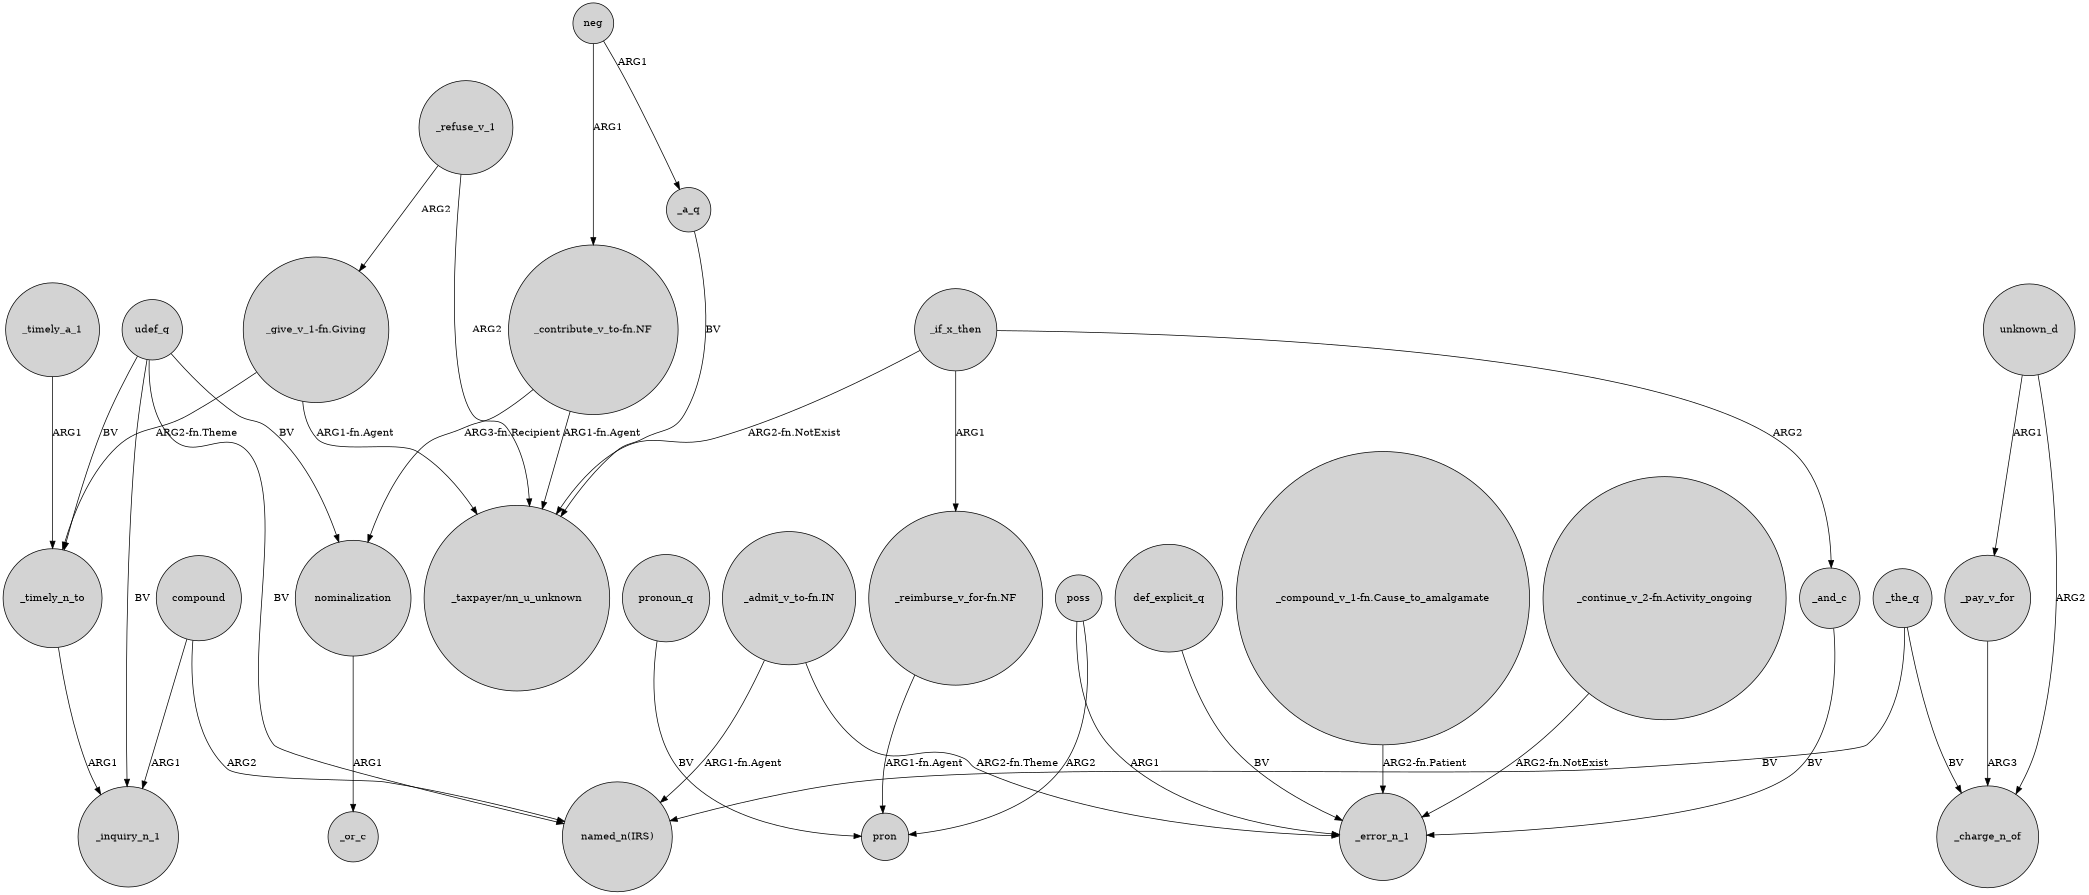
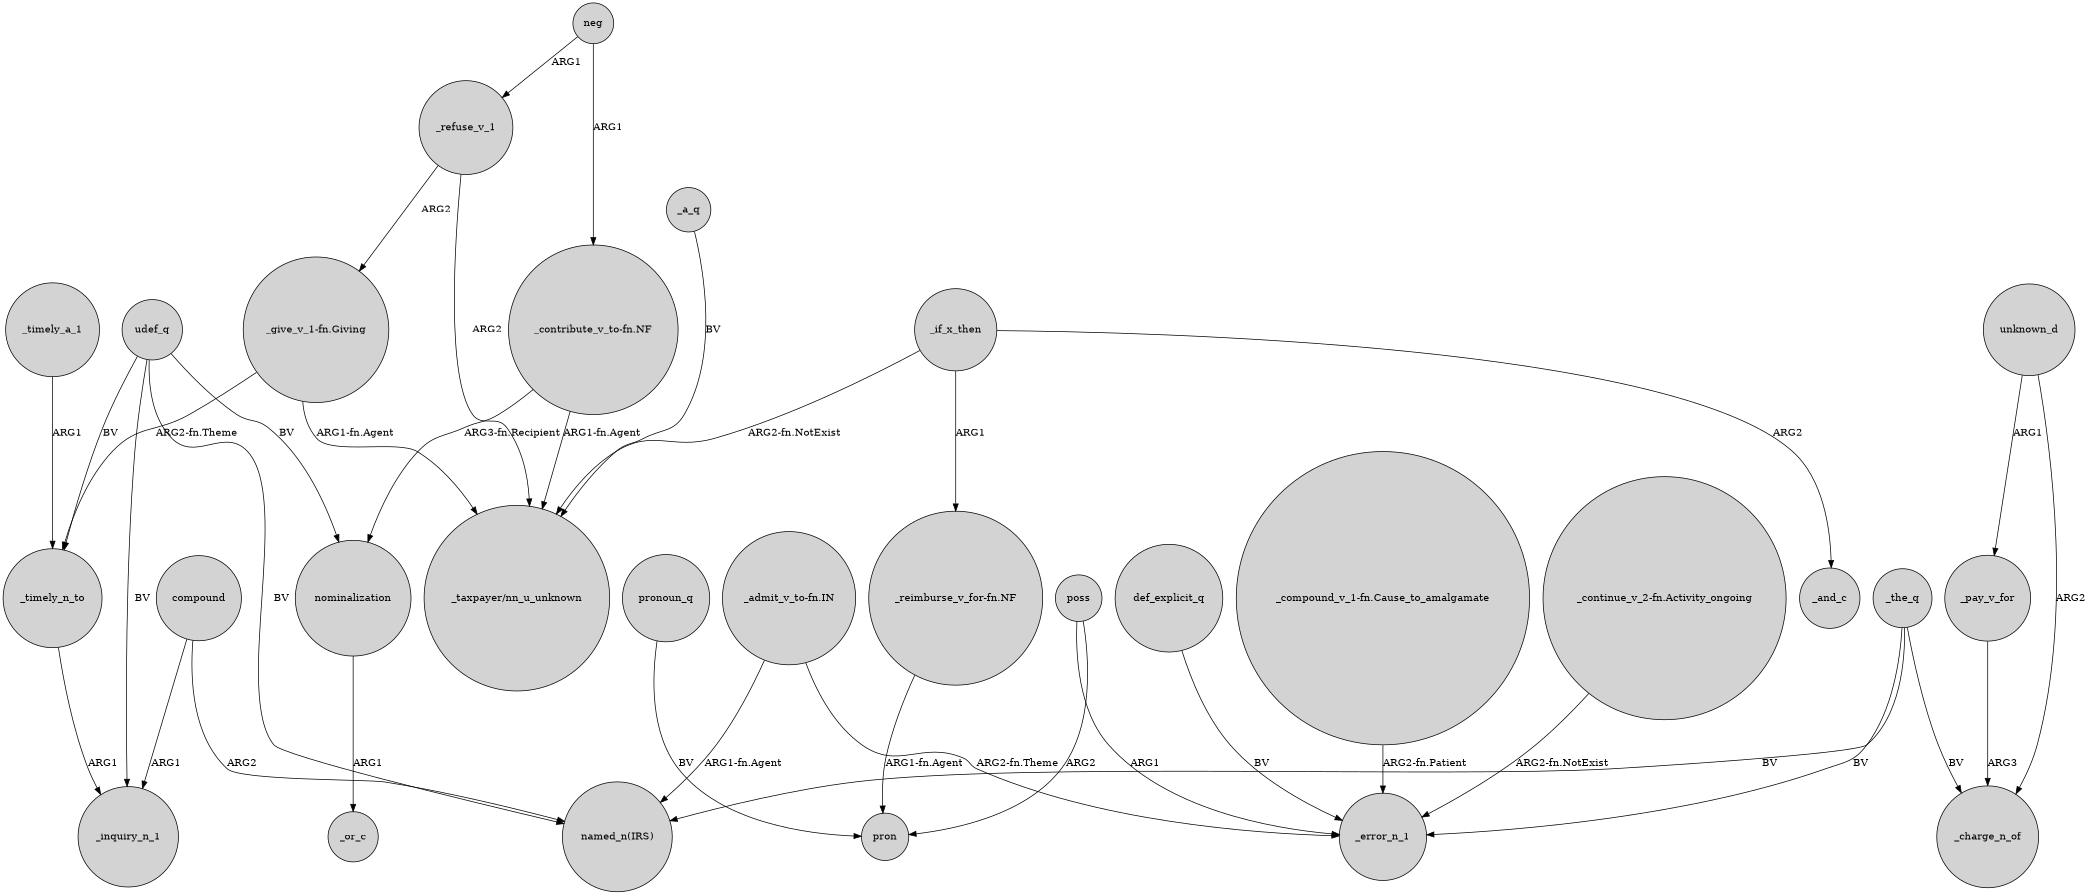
edge "neg" -> "_a_q": now "neg" -> "_refuse_v_1"
edge "_and_c" -> "_error_n_1": now "_the_q" -> "_error_n_1"
